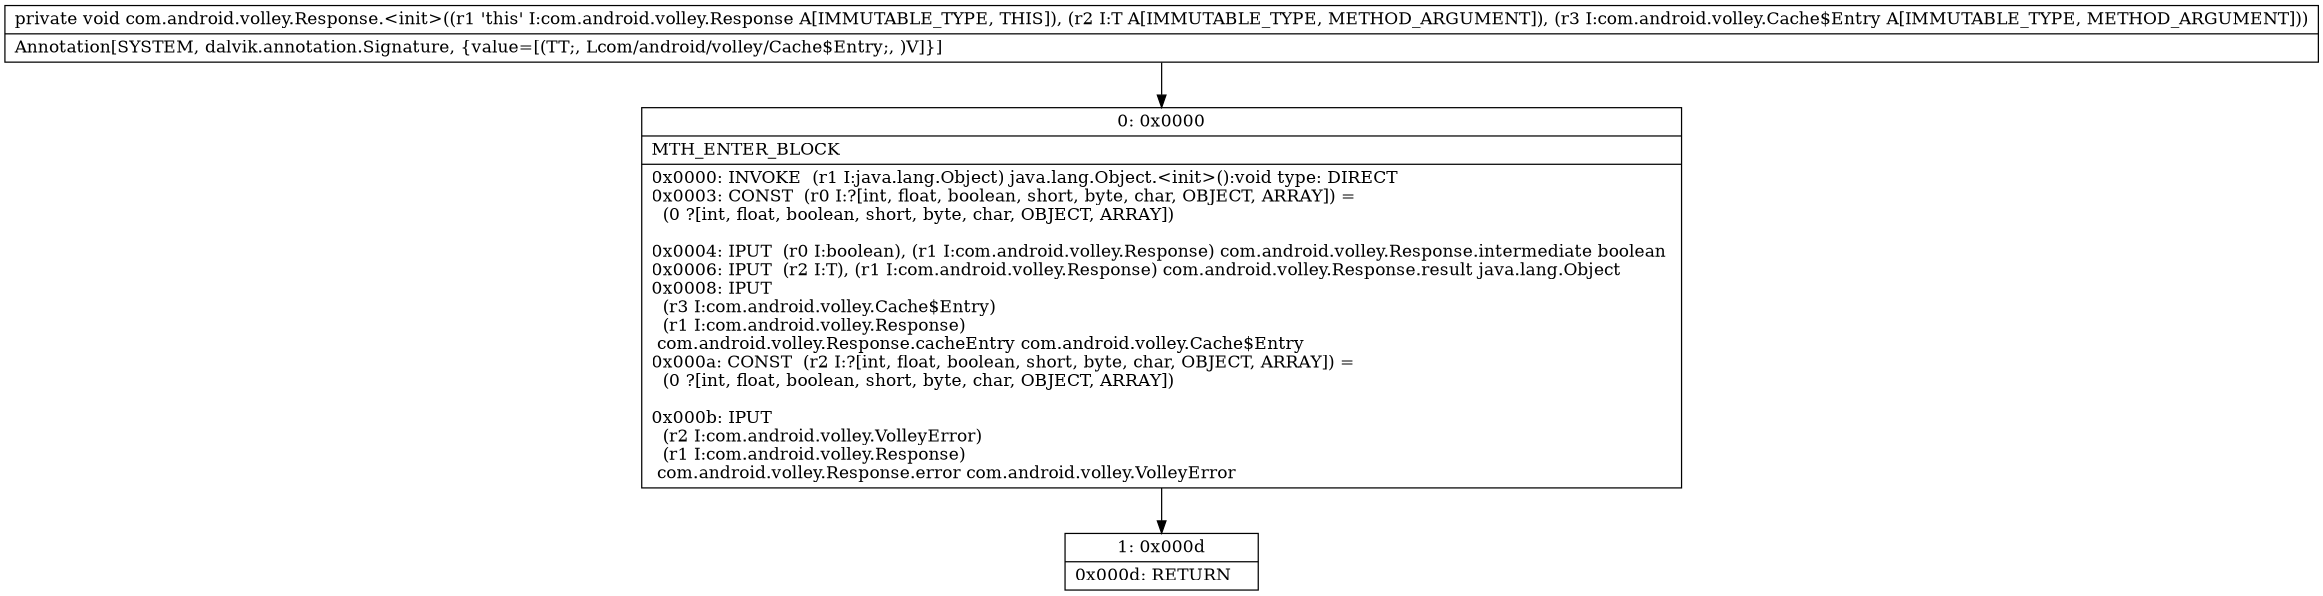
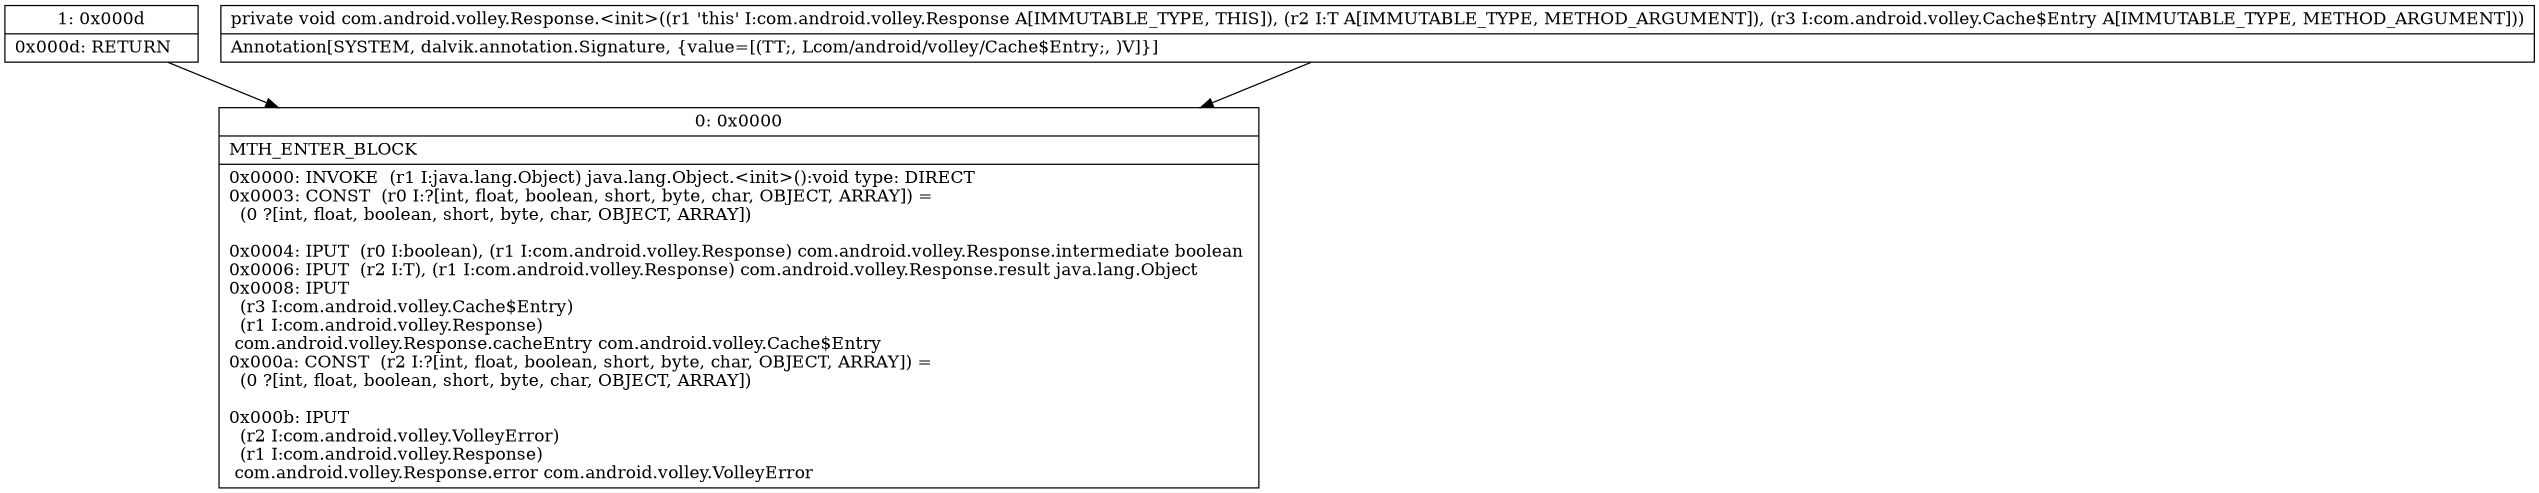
edge "0: 0x0000" -> "1: 0x000d": reversed
